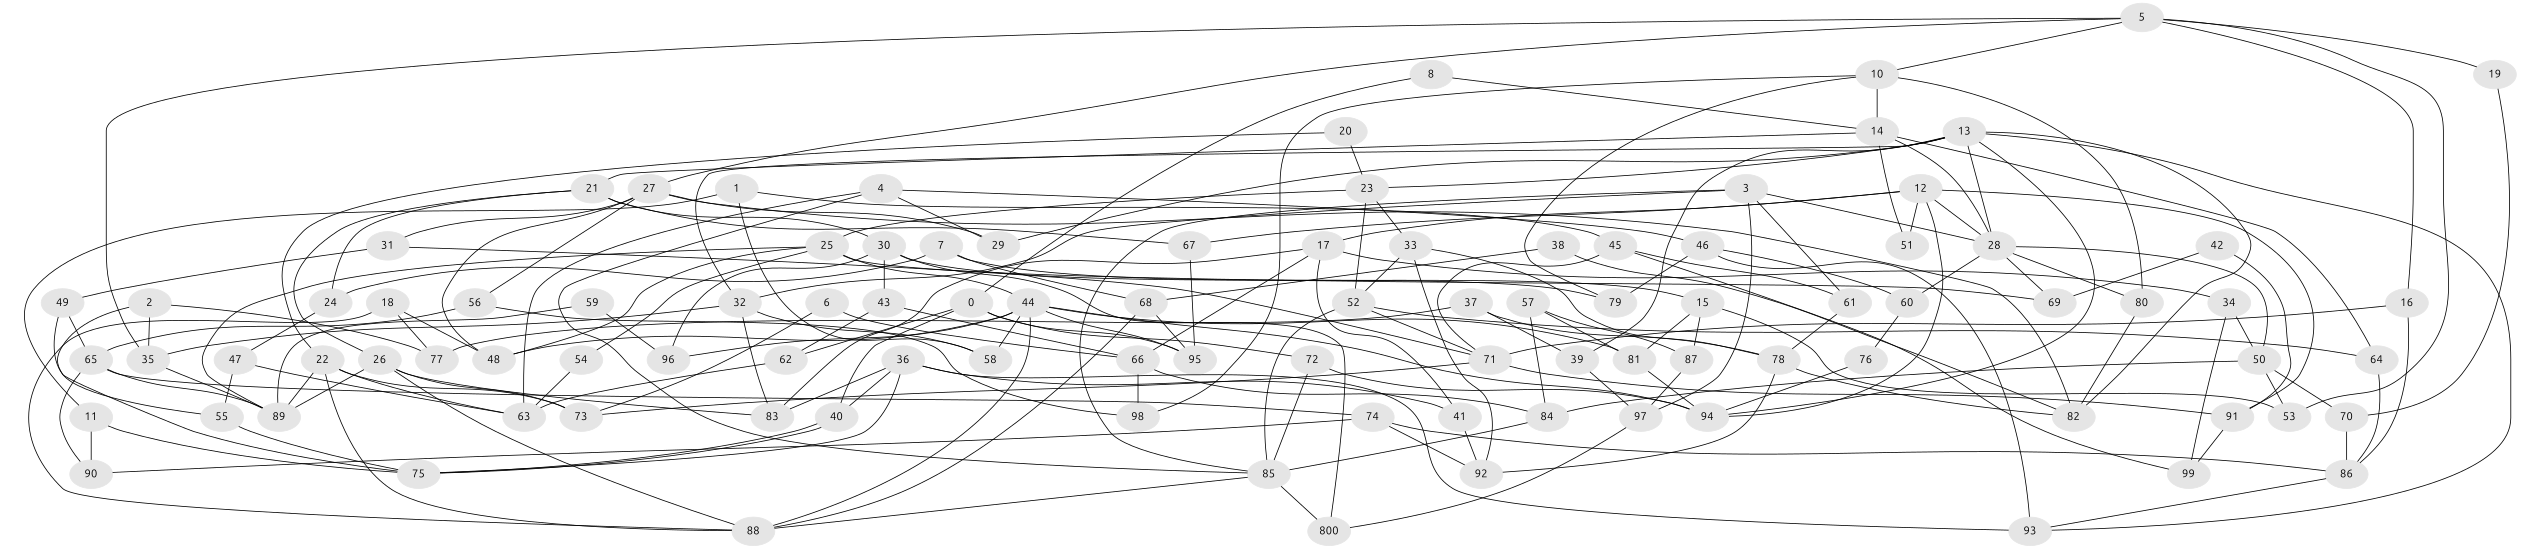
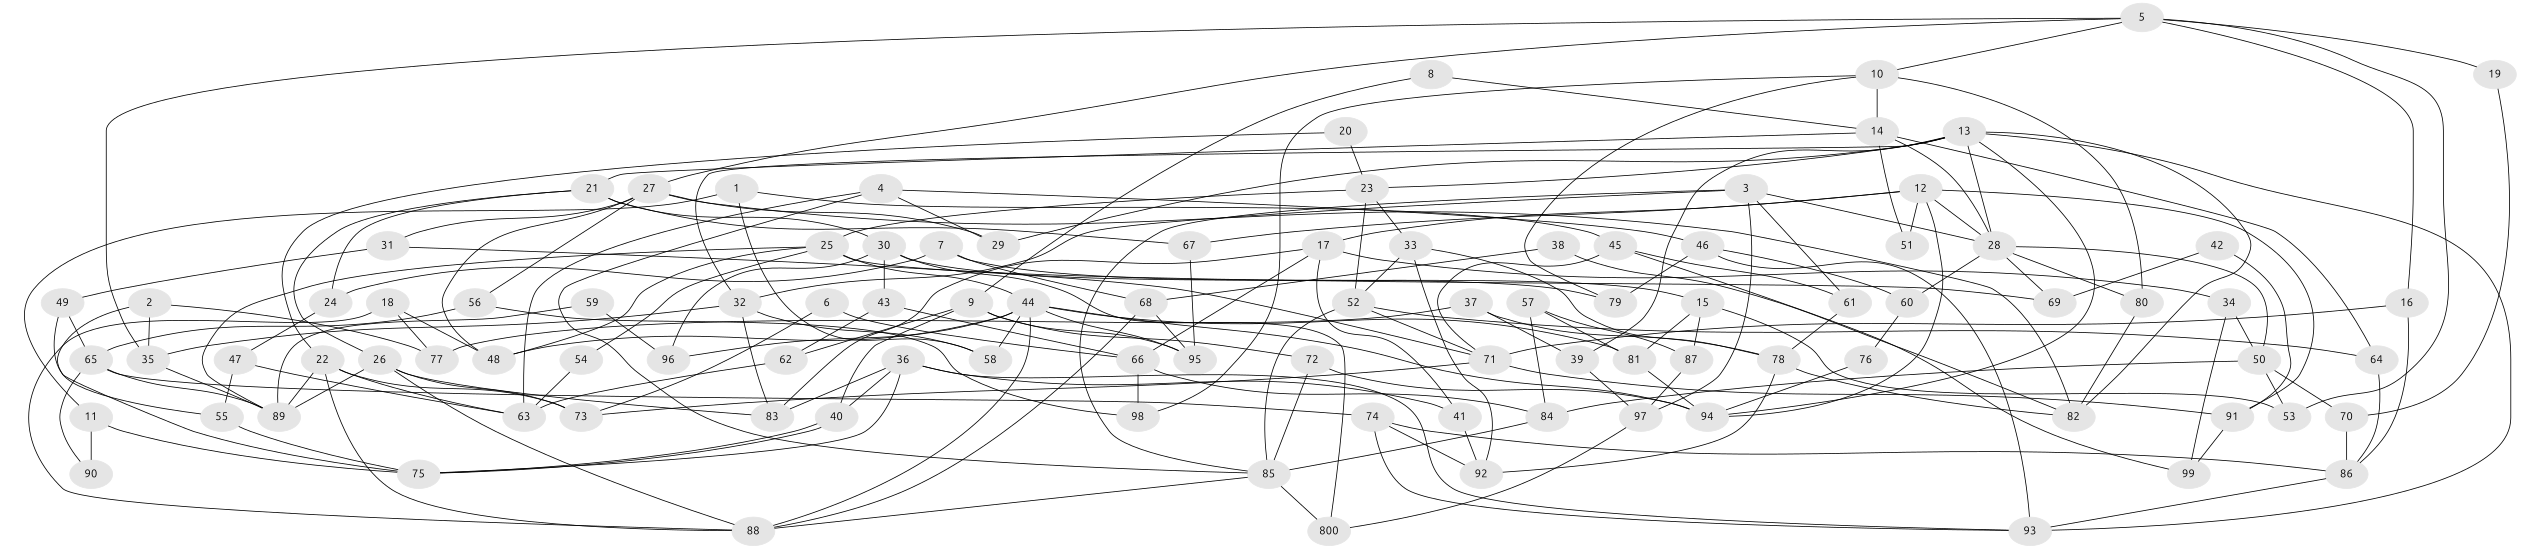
node "0": label "0" -> "9"
edge "74" -- "90": now "74" -- "93"
